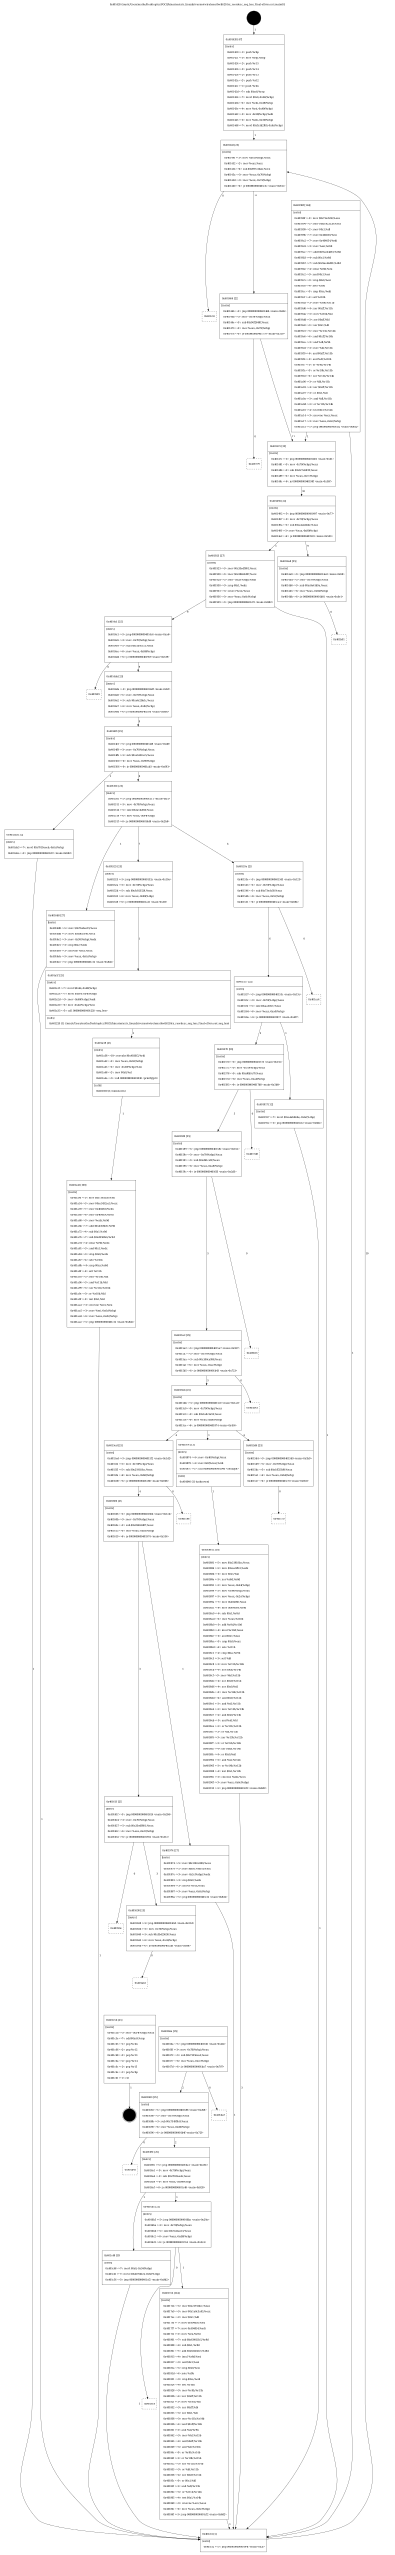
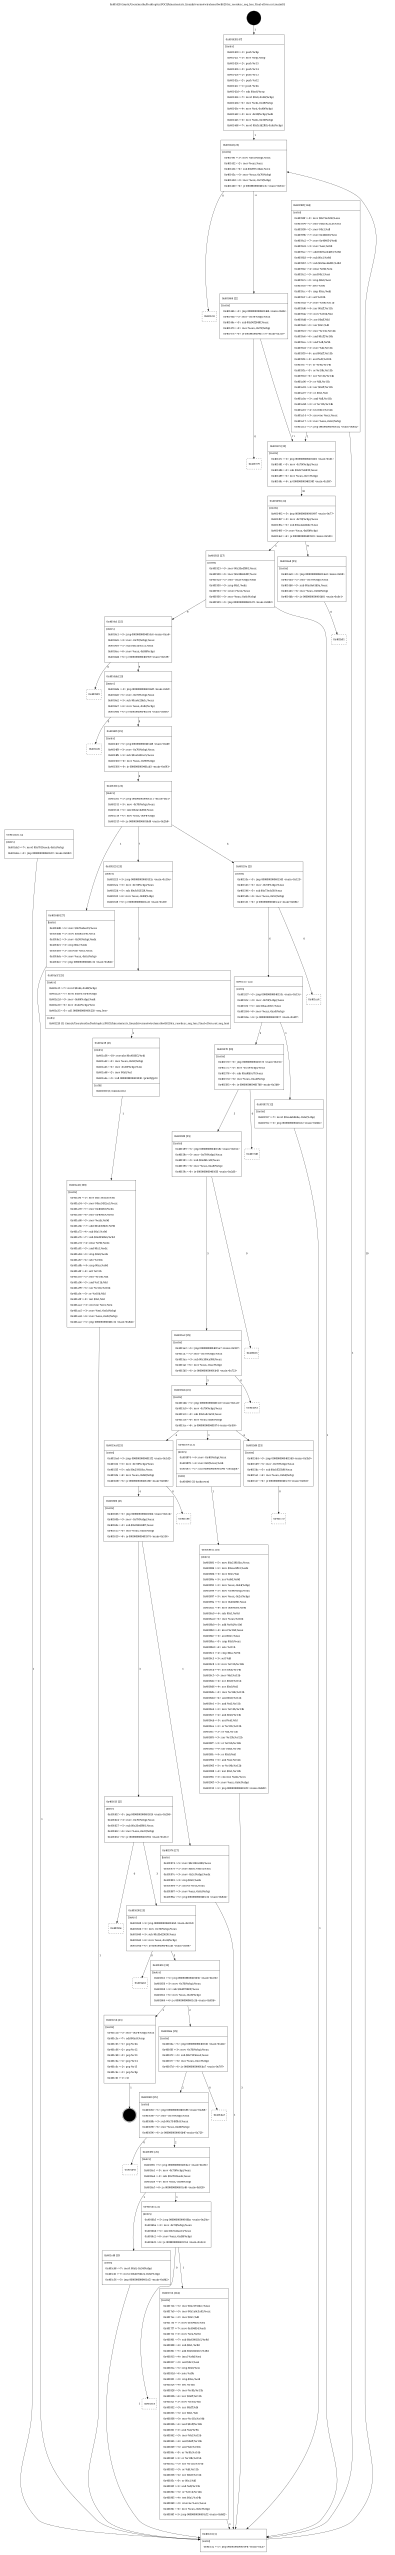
node "0x401ce6": added
edge "0x4014f3 [25]" -> "0x401ab3 [12]": removed, label "1"
node "0x401651 [25]": added
